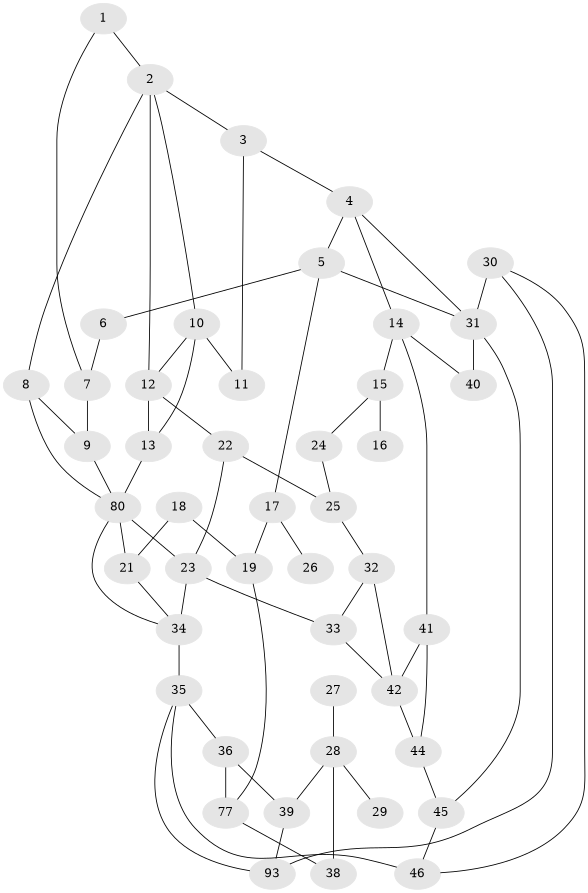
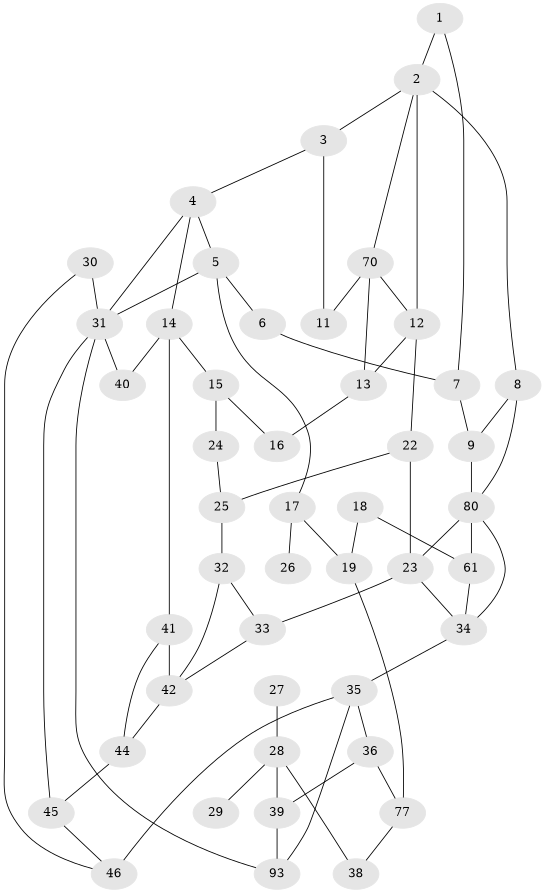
node "10": label "10" -> "70"
edge "13" -- "80": now "13" -- "16"
node "21": label "21" -> "61"
edge "30" -- "93": now "31" -- "93"
